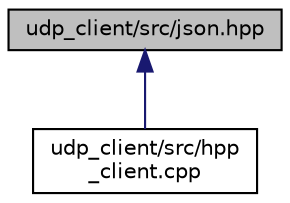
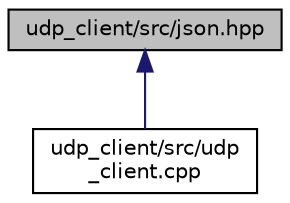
node "udp_client/src/hpp _client.cpp": label "udp_client/src/hpp _client.cpp" -> "udp_client/src/udp _client.cpp"
